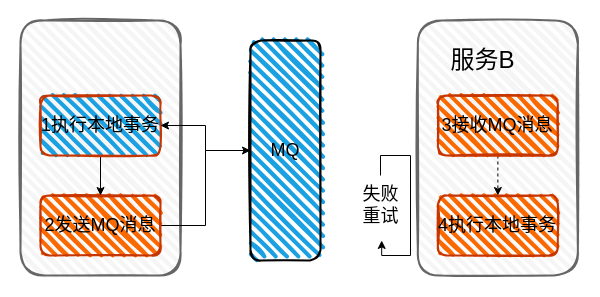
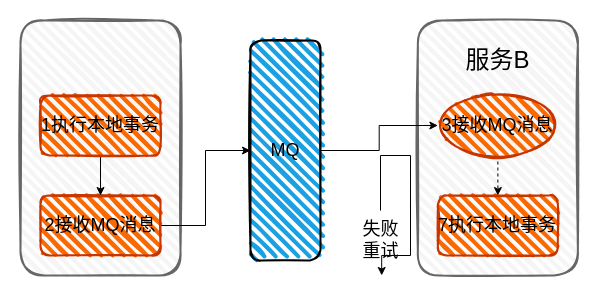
node "服务B": moved (483, 61) -> (498, 61)
node "1执行本地事务": fillcolor #1ba1e2 -> #fa6800
edge "MQ" -> "1执行本地事务": now "MQ" -> "3接收MQ消息"
node "3接收MQ消息": shape rounded rectangle -> ellipse
node "失败 重试": moved (381, 206) -> (381, 241)
node "2发送MQ消息": label "2发送MQ消息" -> "2接收MQ消息"
node "4执行本地事务": label "4执行本地事务" -> "7执行本地事务"
